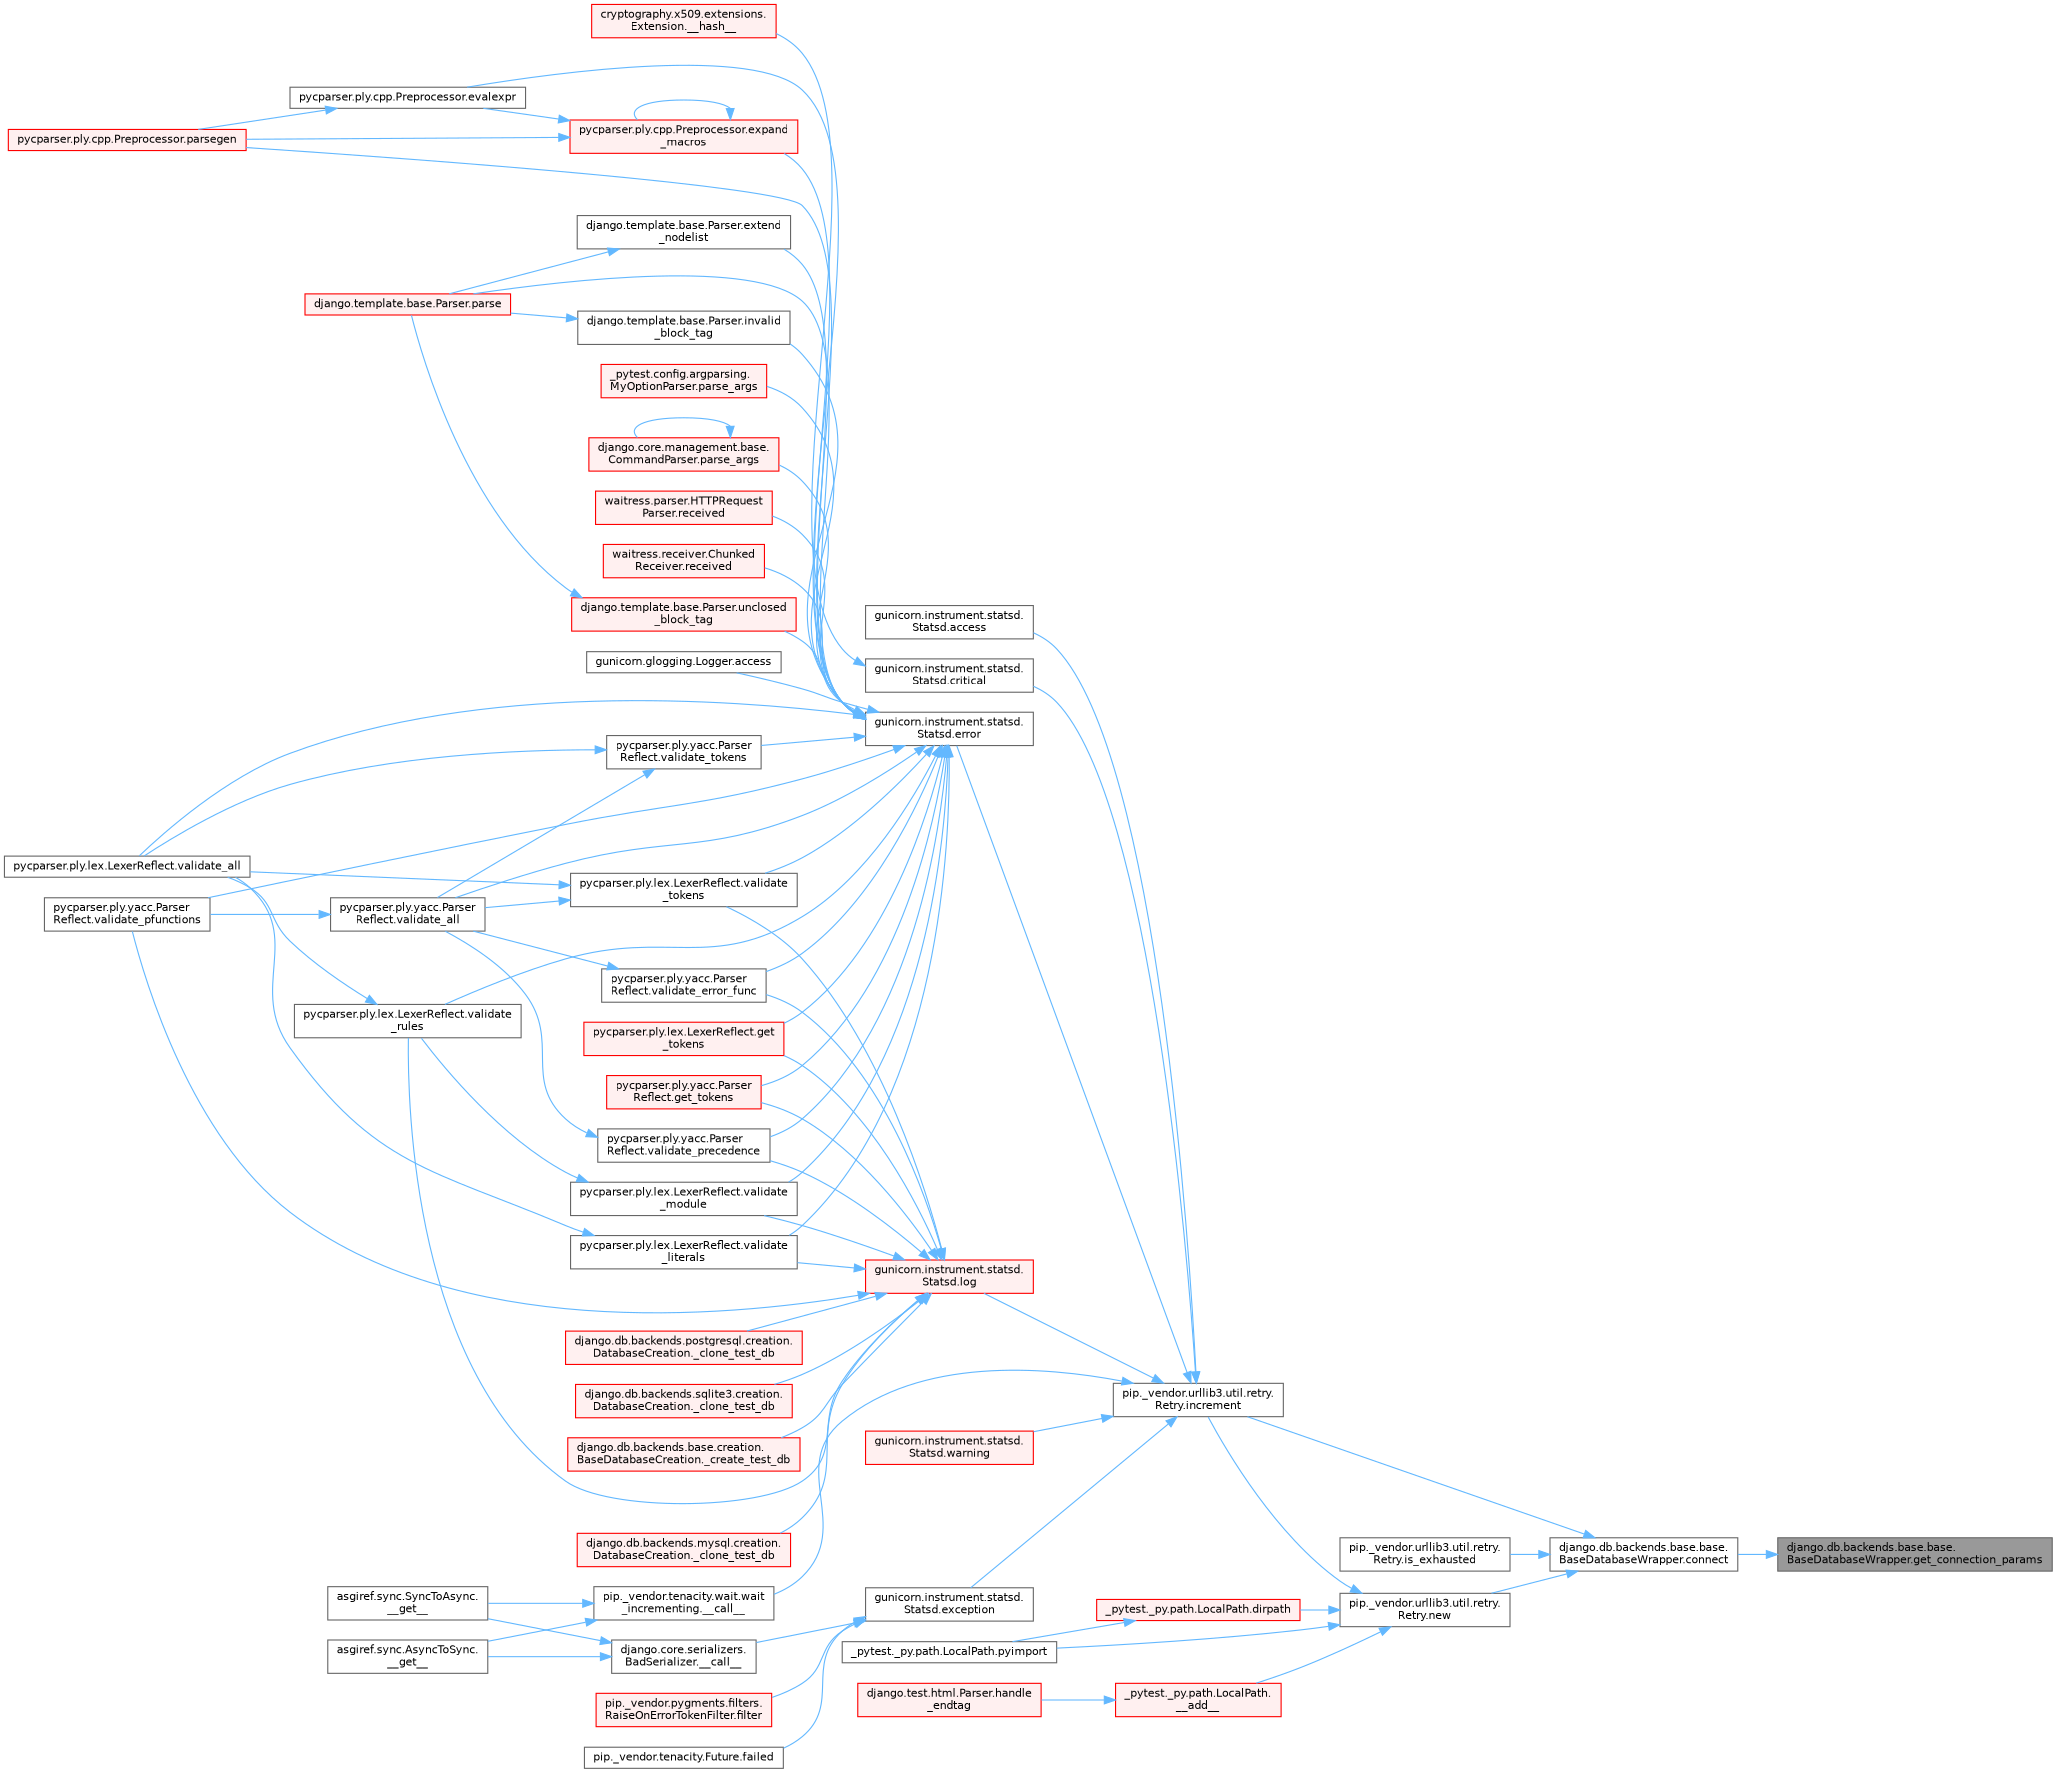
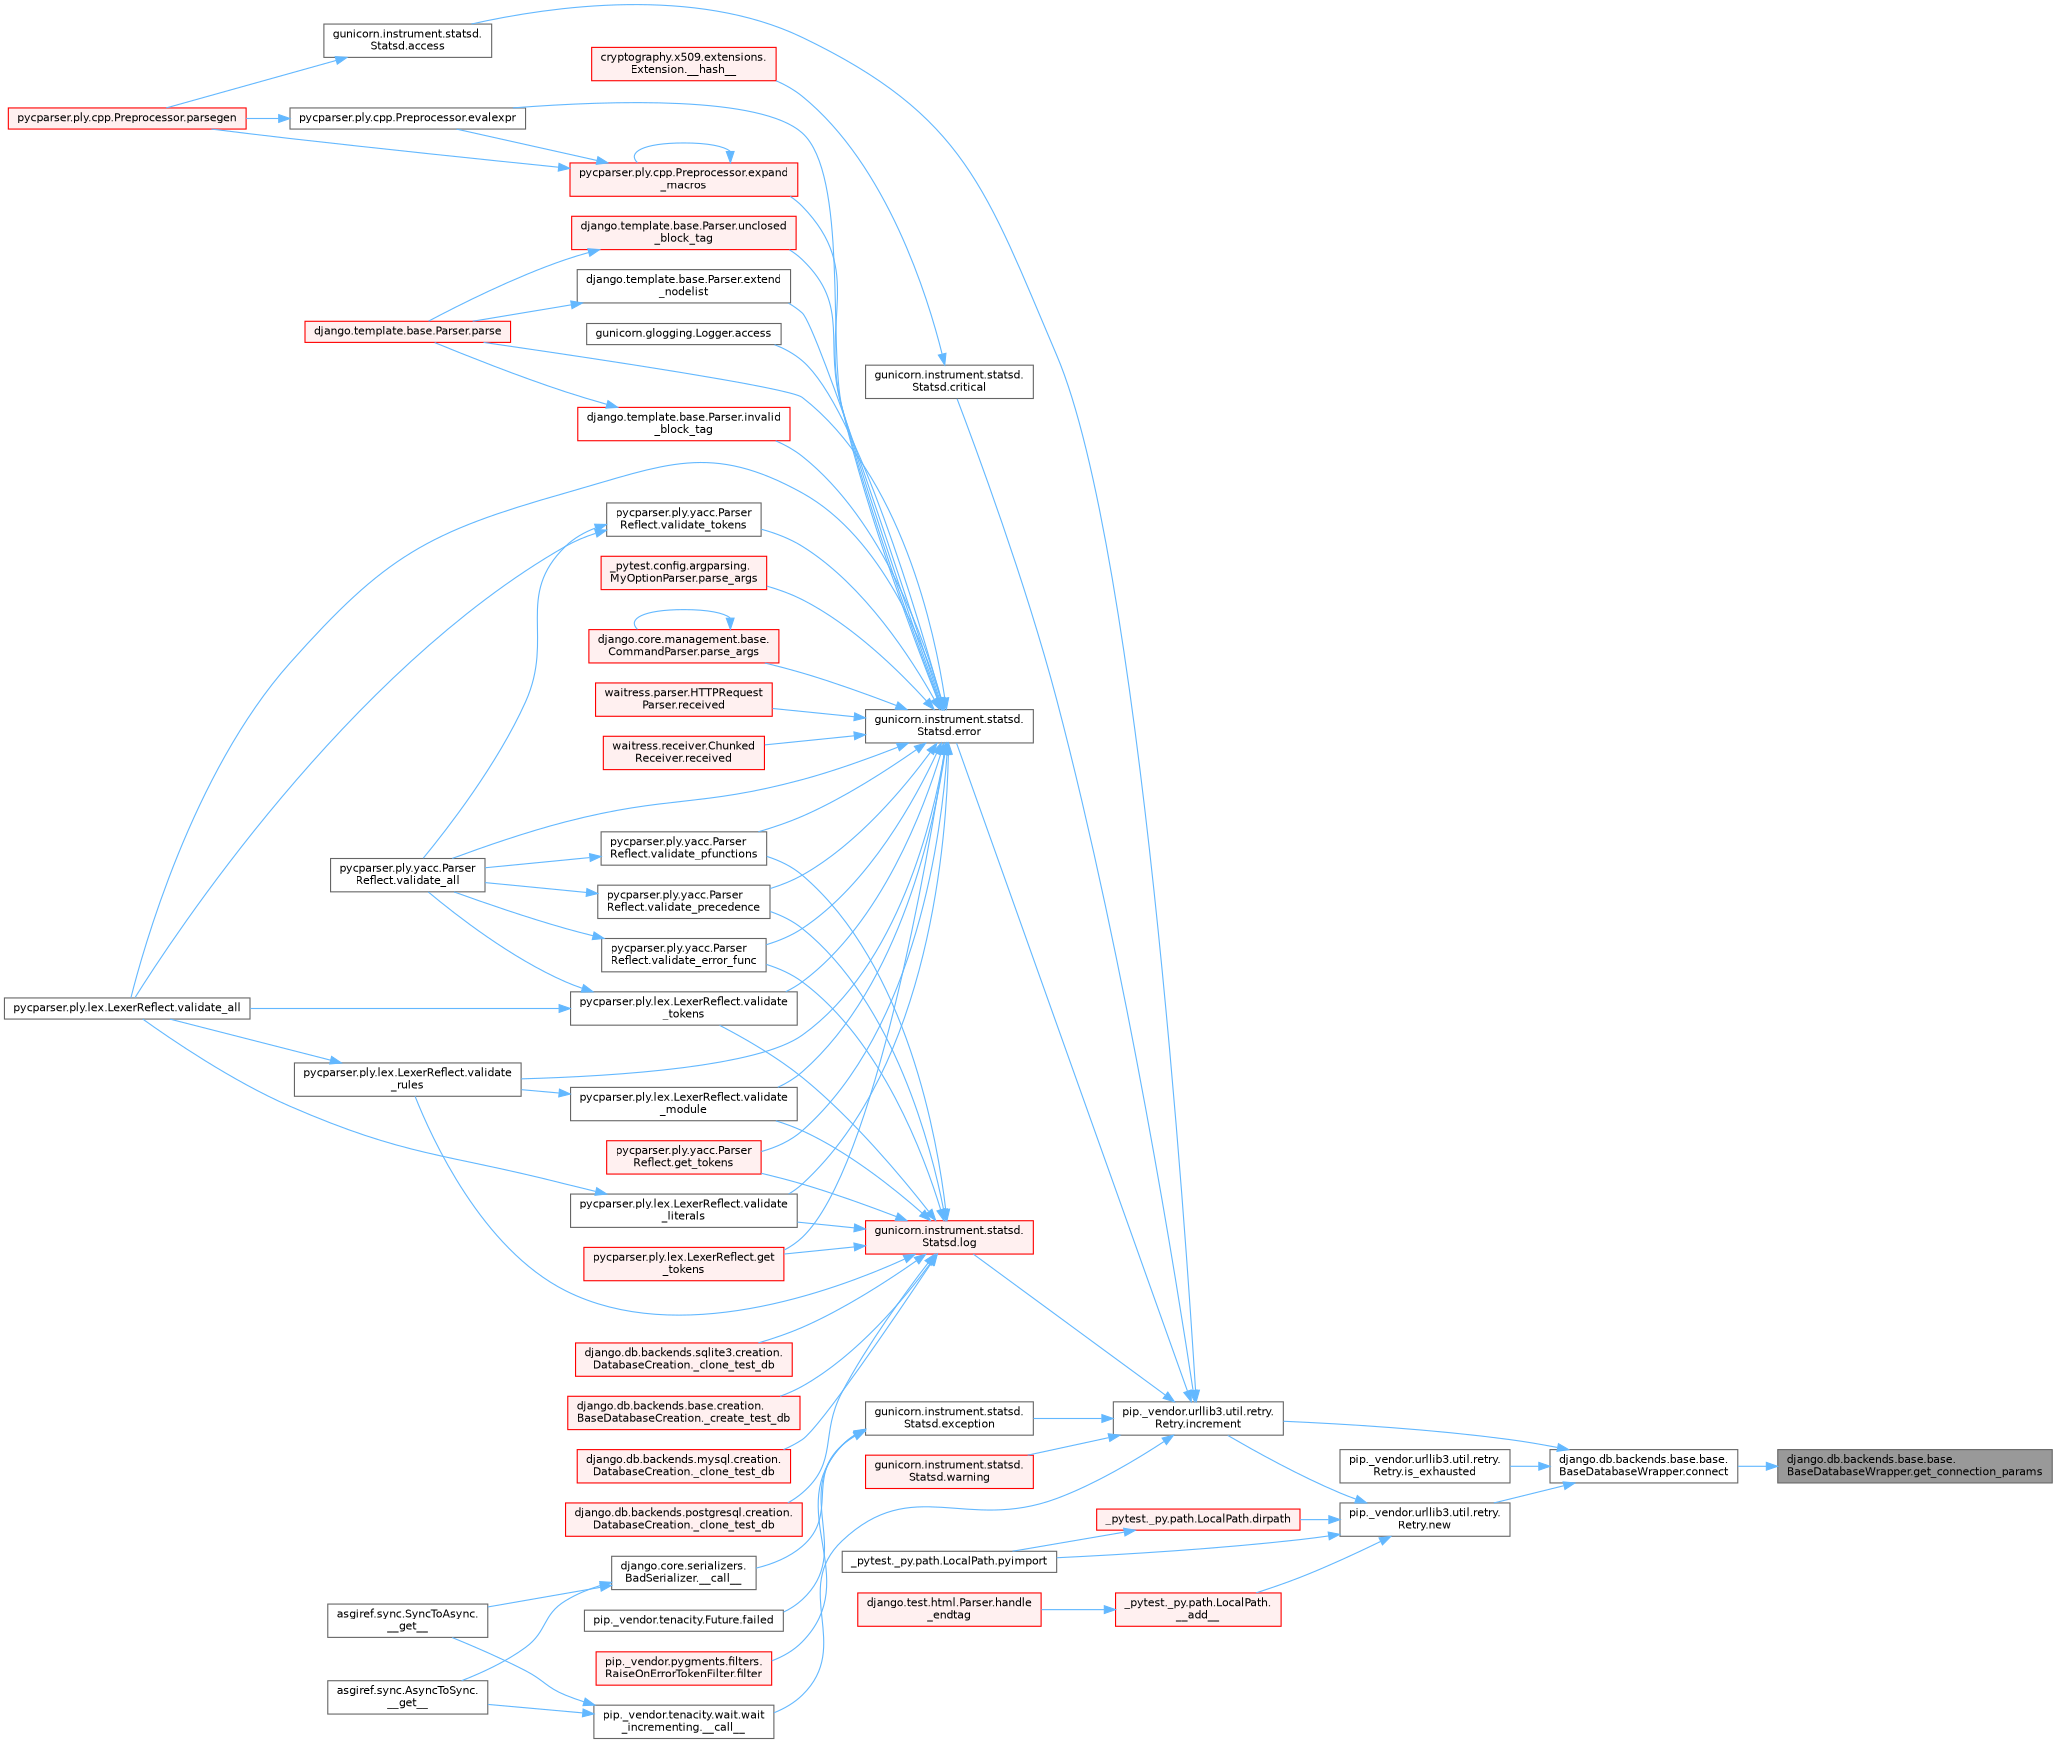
edge "pycparser.ply.cpp.Preprocessor.parsegen" -> "gunicorn.instrument.statsd. Statsd.error": now "pycparser.ply.cpp.Preprocessor.parsegen" -> "gunicorn.instrument.statsd. Statsd.access"
node "django.template.base.Parser.invalid _block_tag": color grey40 -> red
edge "pycparser.ply.yacc.Parser Reflect.validate_pfunctions" -> "pycparser.ply.yacc.Parser Reflect.validate_all": reversed
